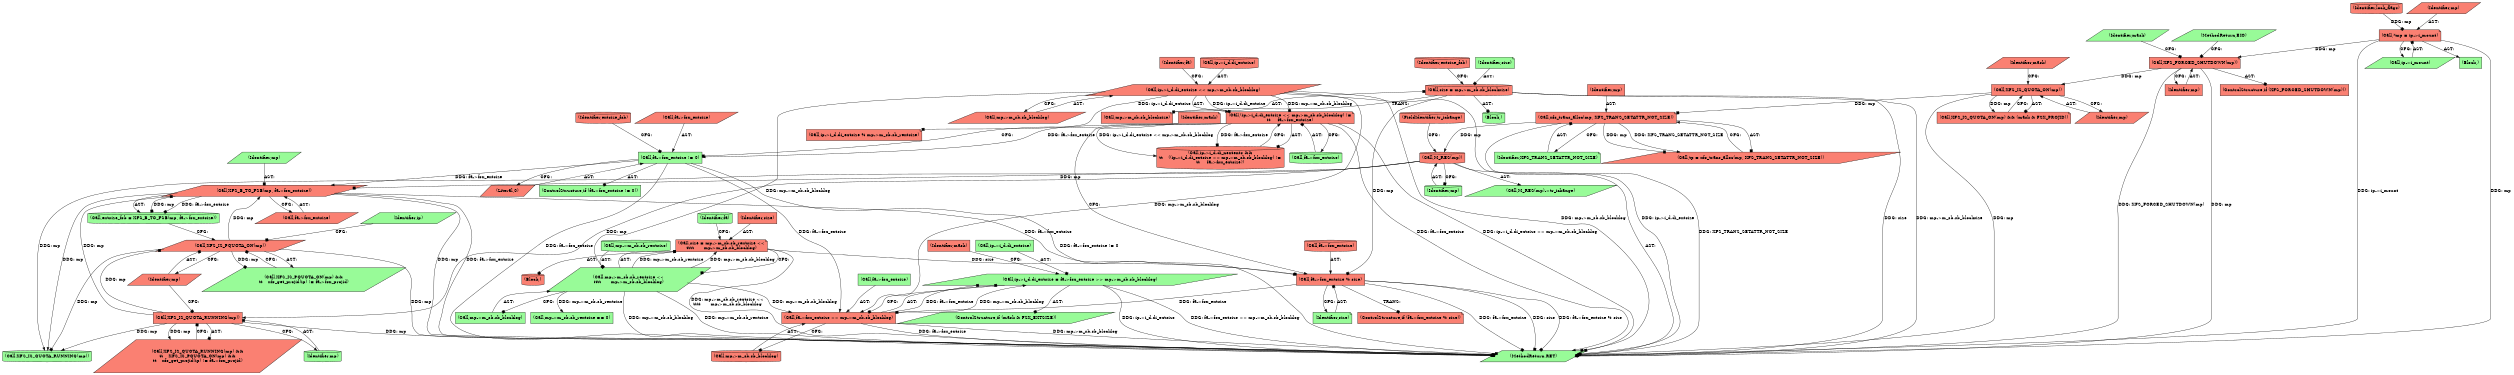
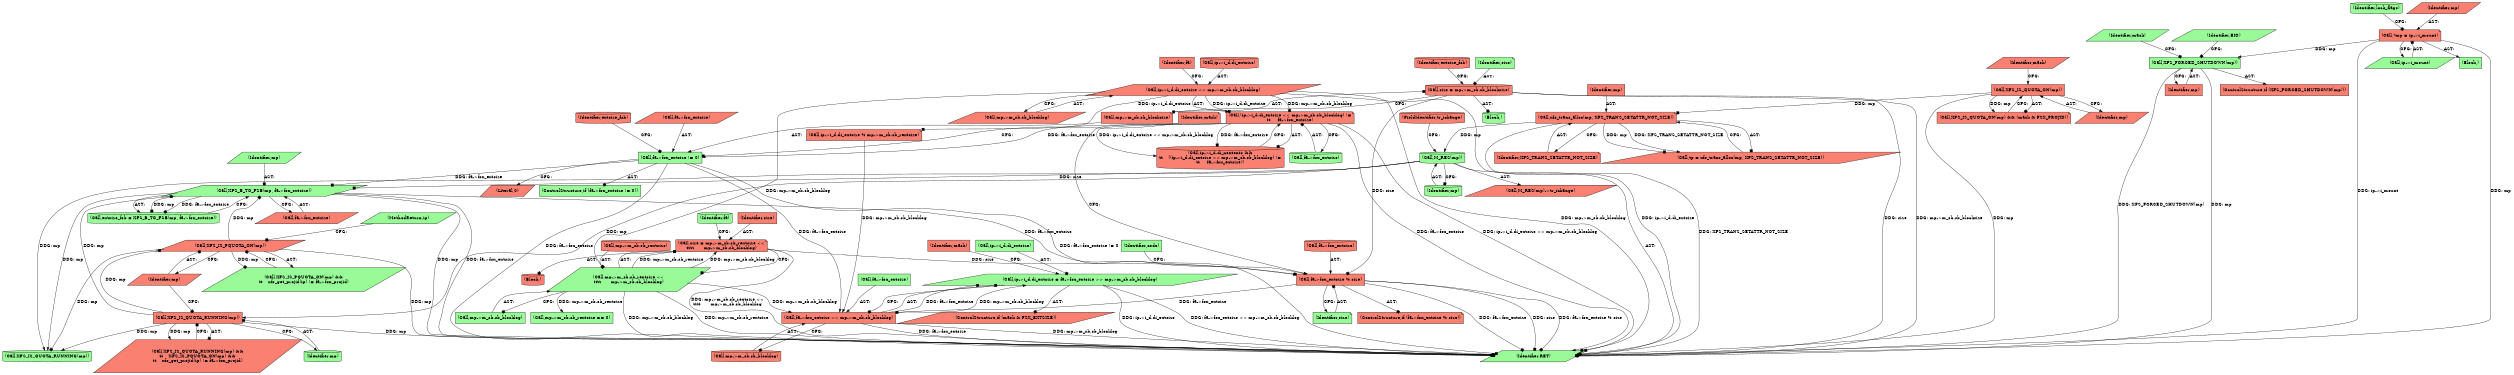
node "(Identifier,lock_flags)": fillcolor salmon -> palegreen
edge "(Identifier,lock_flags)" -> "(Call,*mp = ip->i_mount)": label "DDG: mp" -> "CFG: "
node "(MethodReturn,EIO)": label "(MethodReturn,EIO)" -> "(Identifier,EIO)"
node "(Call,XFS_FORCED_SHUTDOWN(mp))": fillcolor salmon -> palegreen
edge "(Call,XFS_FORCED_SHUTDOWN(mp))" -> "(Call,XFS_IS_QUOTA_ON(mp))": removed, label "DDG: mp"
edge "(Call,XFS_FORCED_SHUTDOWN(mp))" -> "(ControlStructure,if (XFS_FORCED_SHUTDOWN(mp)))": arrowhead box -> normal
edge "(Call,size = mp->m_sb.sb_blocksize)" -> "(Call,mp->m_sb.sb_blocksize)": label "TRANS: " -> "CFG: "
edge "(Identifier,XFS_TRANS_SETATTR_NOT_SIZE)" -> "(Call,xfs_trans_alloc(mp, XFS_TRANS_SETATTR_NOT_SIZE))": arrowhead box -> normal
node "(Call,M_RES(mp))": fillcolor salmon -> palegreen
node "(Identifier,XFS_TRANS_SETATTR_NOT_SIZE)": fillcolor palegreen -> salmon
edge "(Call,fa->fsx_extsize != 0)" -> "(Call,XFS_B_TO_FSB(mp, fa->fsx_extsize))": arrowhead normal -> box
edge "(Literal,0)" -> "(Call,fa->fsx_extsize != 0)": now "(Call,mp->m_sb.sb_blocksize)" -> "(Call,fa->fsx_extsize != 0)"
edge "(Call,M_RES(mp))" -> "(Call,XFS_B_TO_FSB(mp, fa->fsx_extsize))": label "DDG: mp" -> "DDG: size"
node "(Call,XFS_B_TO_FSB(mp, fa->fsx_extsize))": fillcolor salmon -> palegreen
edge "(Call,size = mp->m_sb.sb_blocksize)" -> "(Call,fa->fsx_extsize % size)": label "DDG: mp" -> "DDG: size"
node "(Call,M_RES(mp)->tr_ichange)": fillcolor palegreen -> salmon
edge "(Call,ip->i_d.di_extsize << mp->m_sb.sb_blocklog)" -> "(Call,fa->fsx_extsize >> mp->m_sb.sb_blocklog)": now "(Call,ip->i_d.di_extsize % mp->m_sb.sb_rextsize)" -> "(Call,fa->fsx_extsize >> mp->m_sb.sb_blocklog)"
edge "(Call,XFS_IS_PQUOTA_ON(mp))" -> "(Call,XFS_B_TO_FSB(mp, fa->fsx_extsize))": arrowhead normal -> box
node "(Identifier,ip)": label "(Identifier,ip)" -> "(MethodReturn,ip)"
edge "(Call,extsize_fsb = XFS_B_TO_FSB(mp, fa->fsx_extsize))" -> "(Call,XFS_IS_PQUOTA_ON(mp))": now "(Call,extsize_fsb = XFS_B_TO_FSB(mp, fa->fsx_extsize))" -> "(Call,XFS_B_TO_FSB(mp, fa->fsx_extsize))"
node "(Call,mp->m_sb.sb_rextsize)": fillcolor palegreen -> salmon
node "(Identifier,code)": added
edge "(Call,fa->fsx_extsize % size)" -> "(ControlStructure,if (fa->fsx_extsize % size))": label "TRANS: " -> "AST: "
node "(ControlStructure,if (mask & FSX_EXTSIZE))": fillcolor palegreen -> salmon
node "(MethodReturn,RET)": label "(MethodReturn,RET)" -> "(Identifier,RET)"
